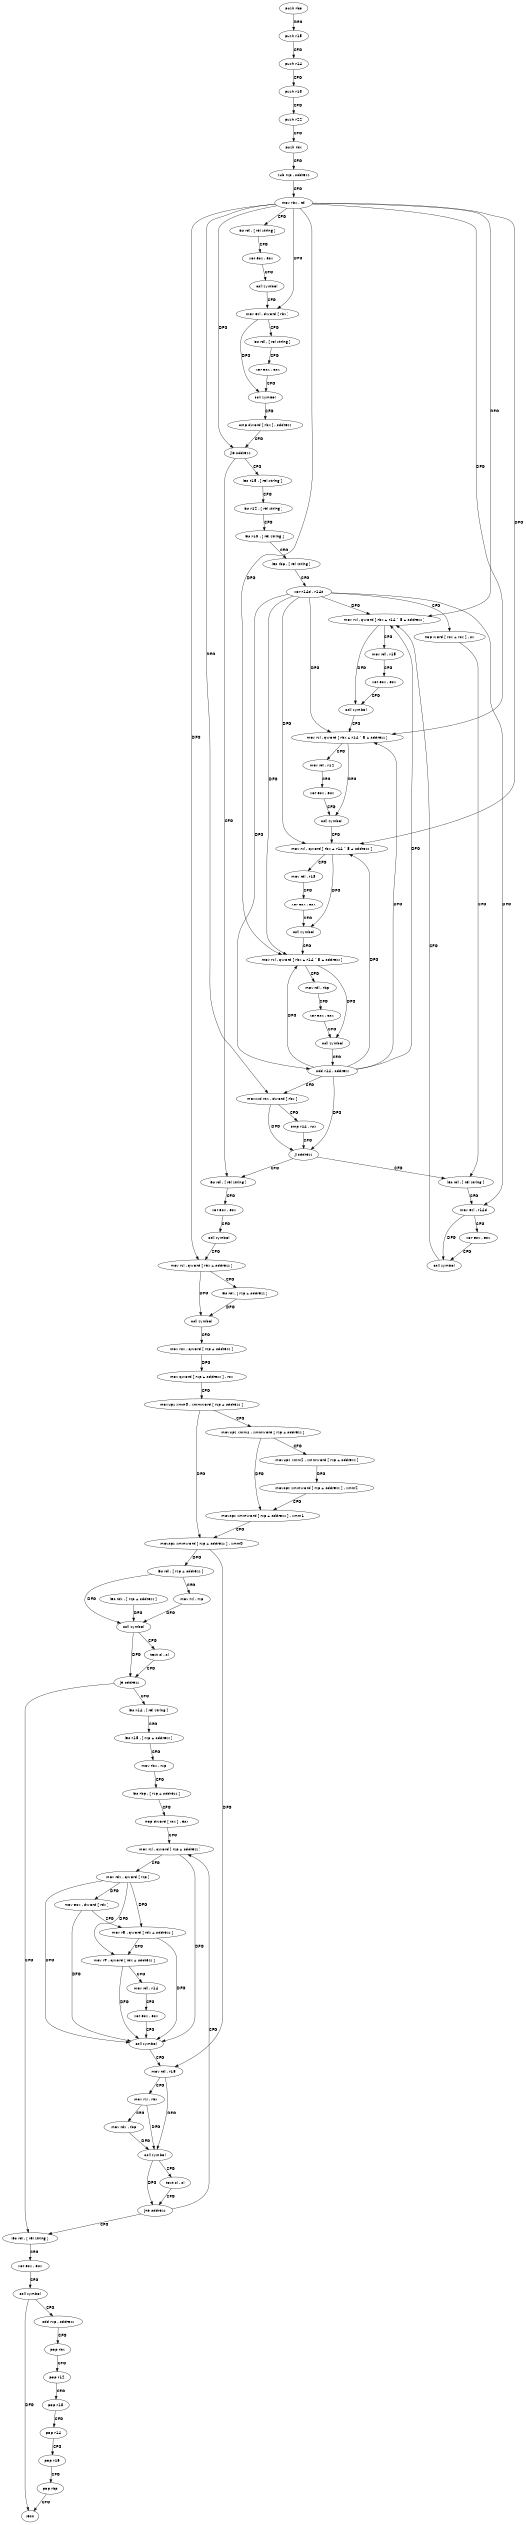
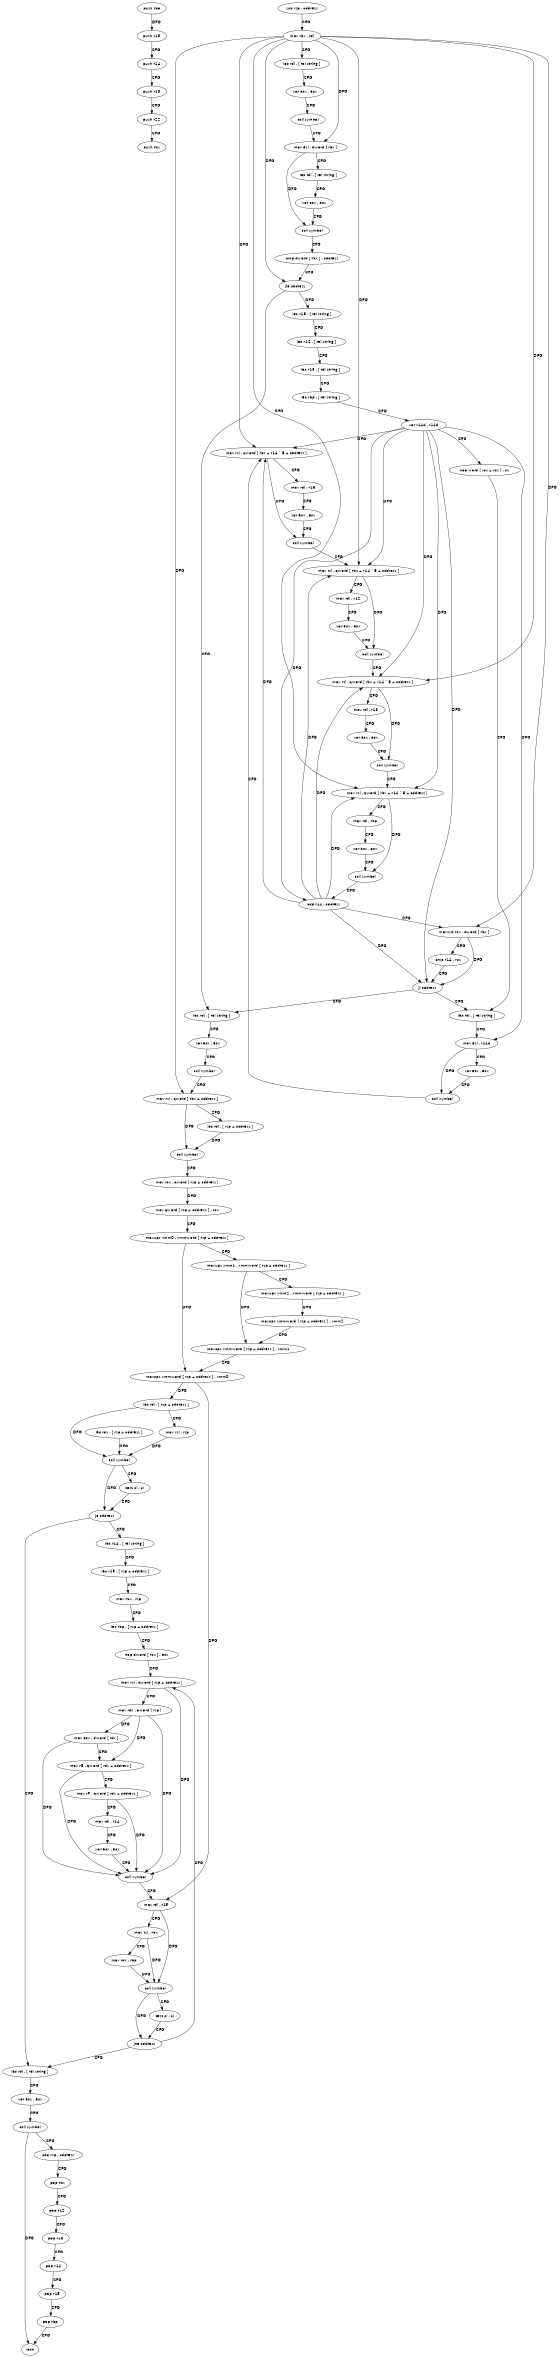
edge "push rbx" -> "sub rsp , address": removed, label "CFG"
edge "jle address" -> "lea r15 , [ rel string ]": label "CFG" -> "DFG"
edge "xor r14d , r14d" -> "jl address": added, label "DFG"
edge "mov rdx , qword [ rsp ]" -> "mov r9 , qword [ rdx + address ]": removed, label "DFG"
